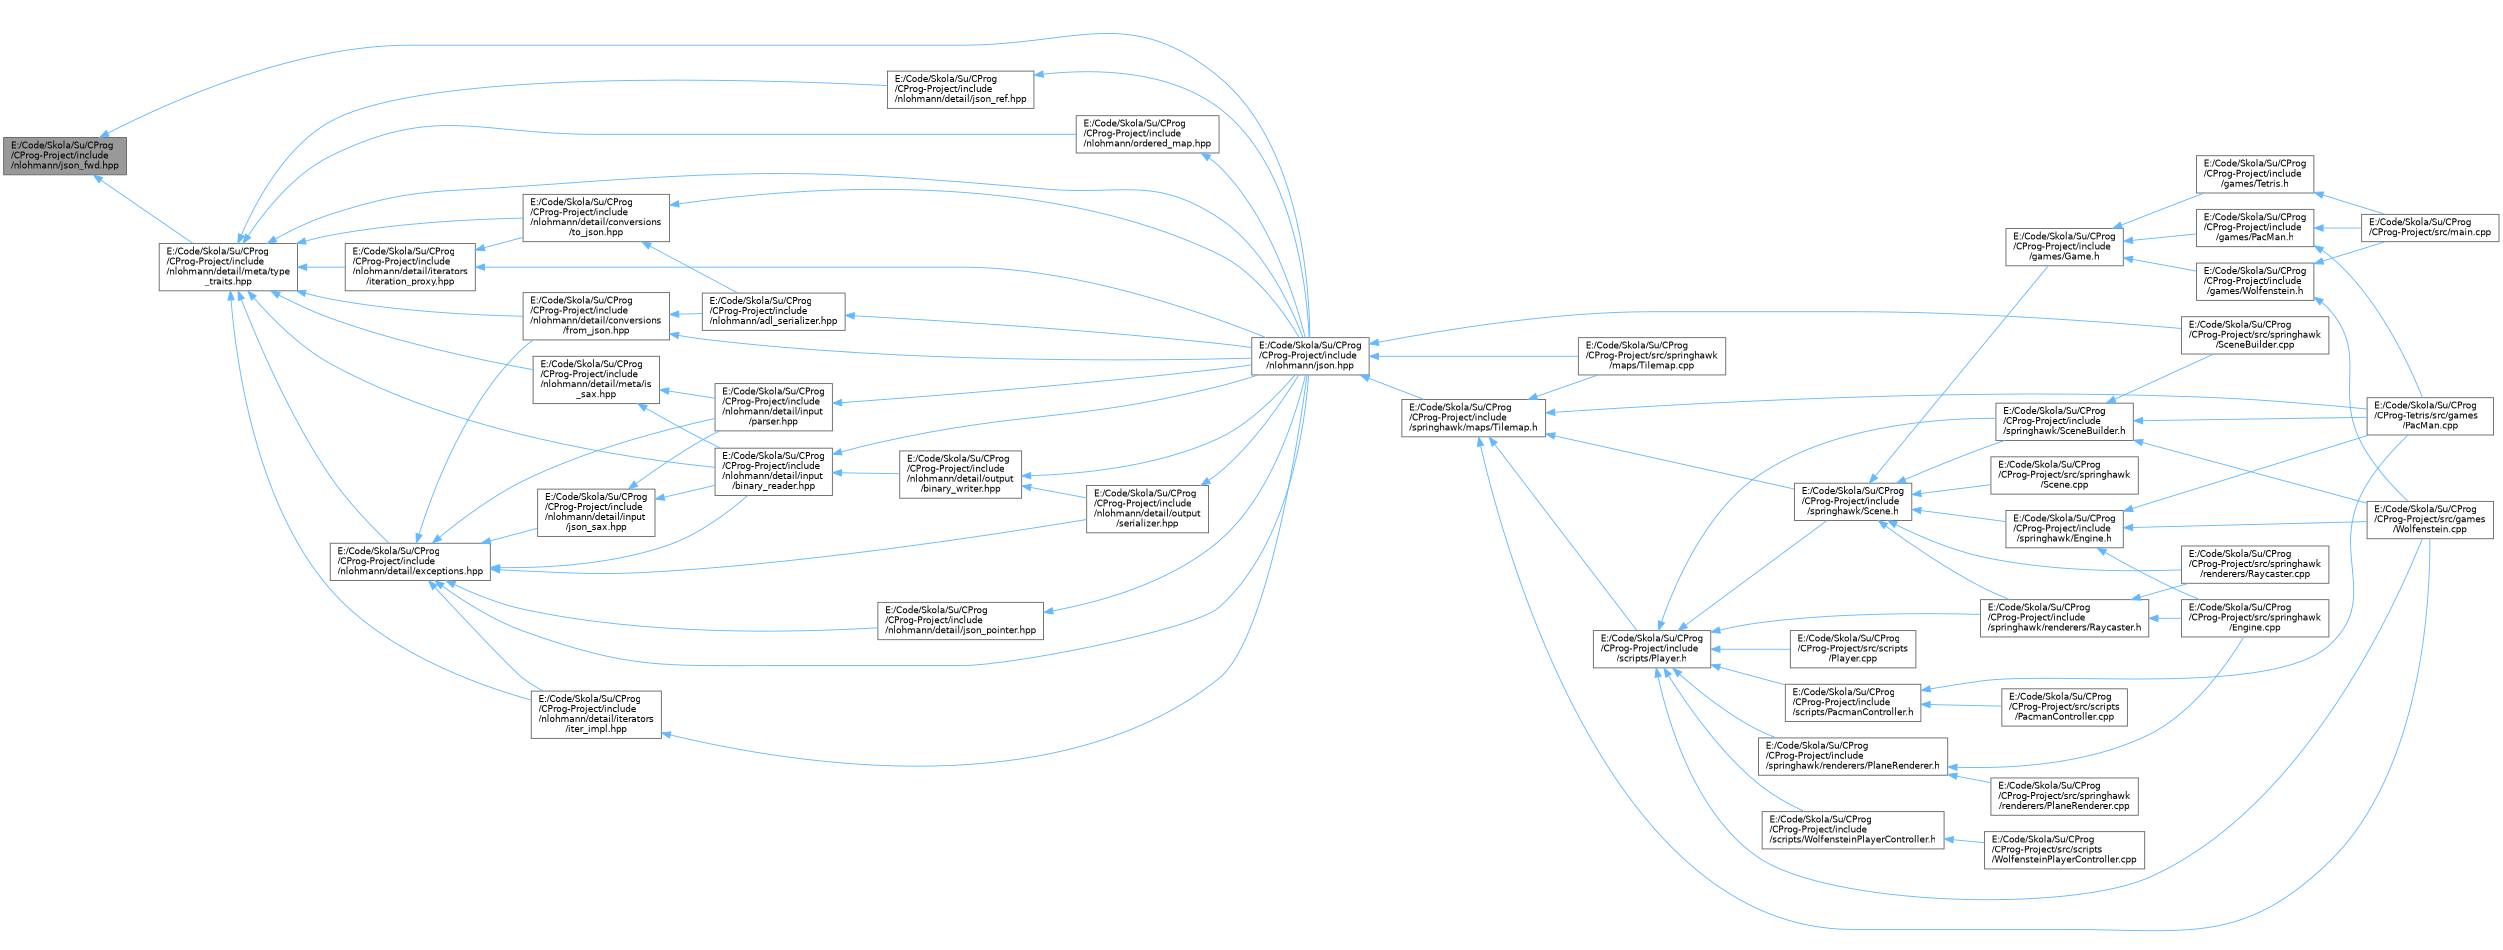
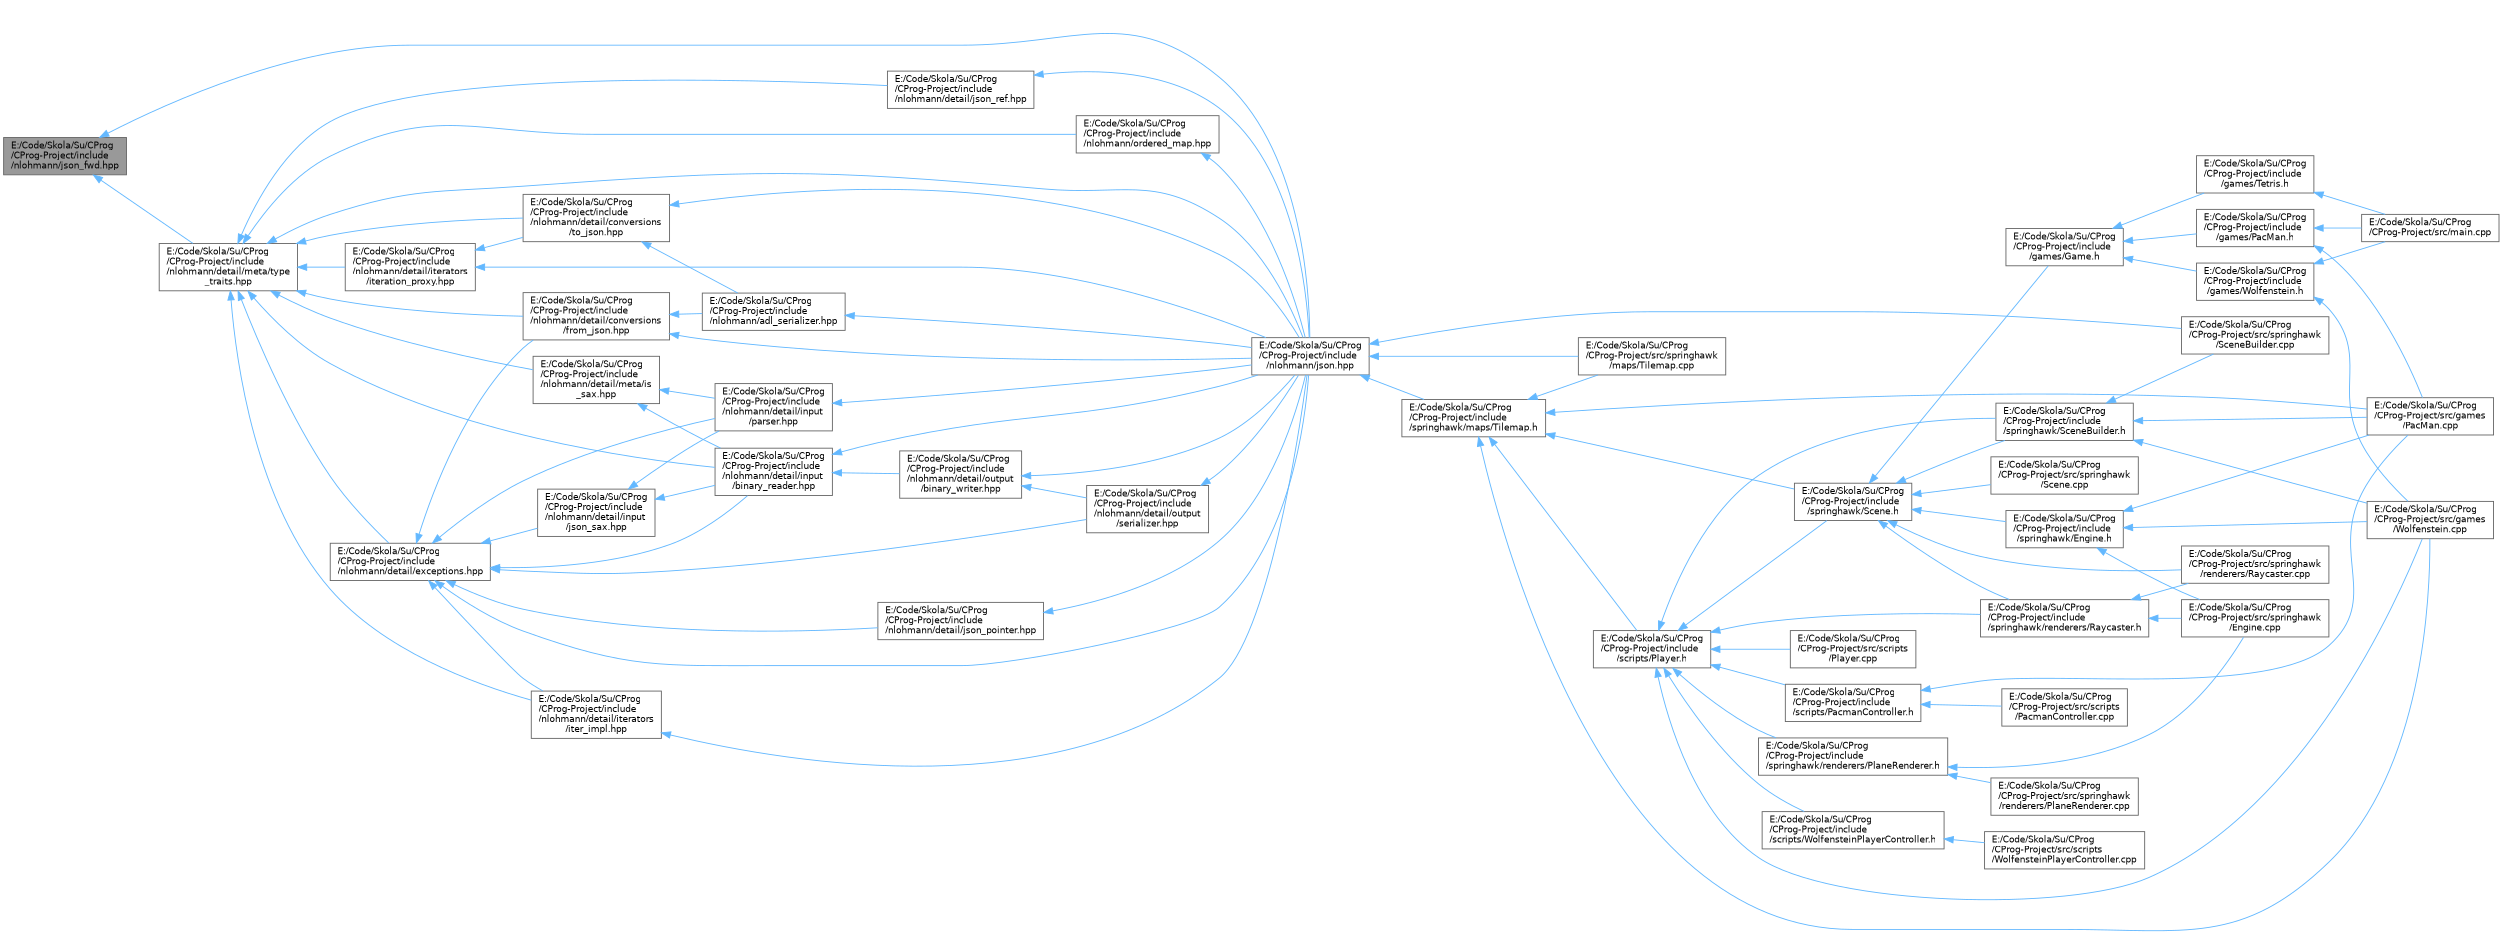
node "E:/Code/Skola/Su/CProg /CProg-Tetris/src/games /PacMan.cpp": label "E:/Code/Skola/Su/CProg /CProg-Tetris/src/games /PacMan.cpp" -> "E:/Code/Skola/Su/CProg /CProg-Project/src/games /PacMan.cpp"
